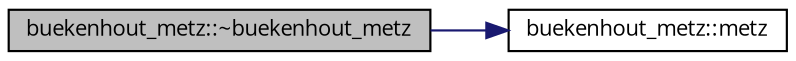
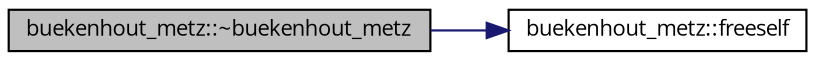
node "buekenhout_metz::metz": label "buekenhout_metz::metz" -> "buekenhout_metz::freeself"
